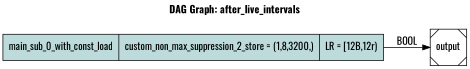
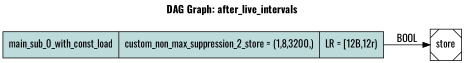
node "output": label "output" -> "store"
